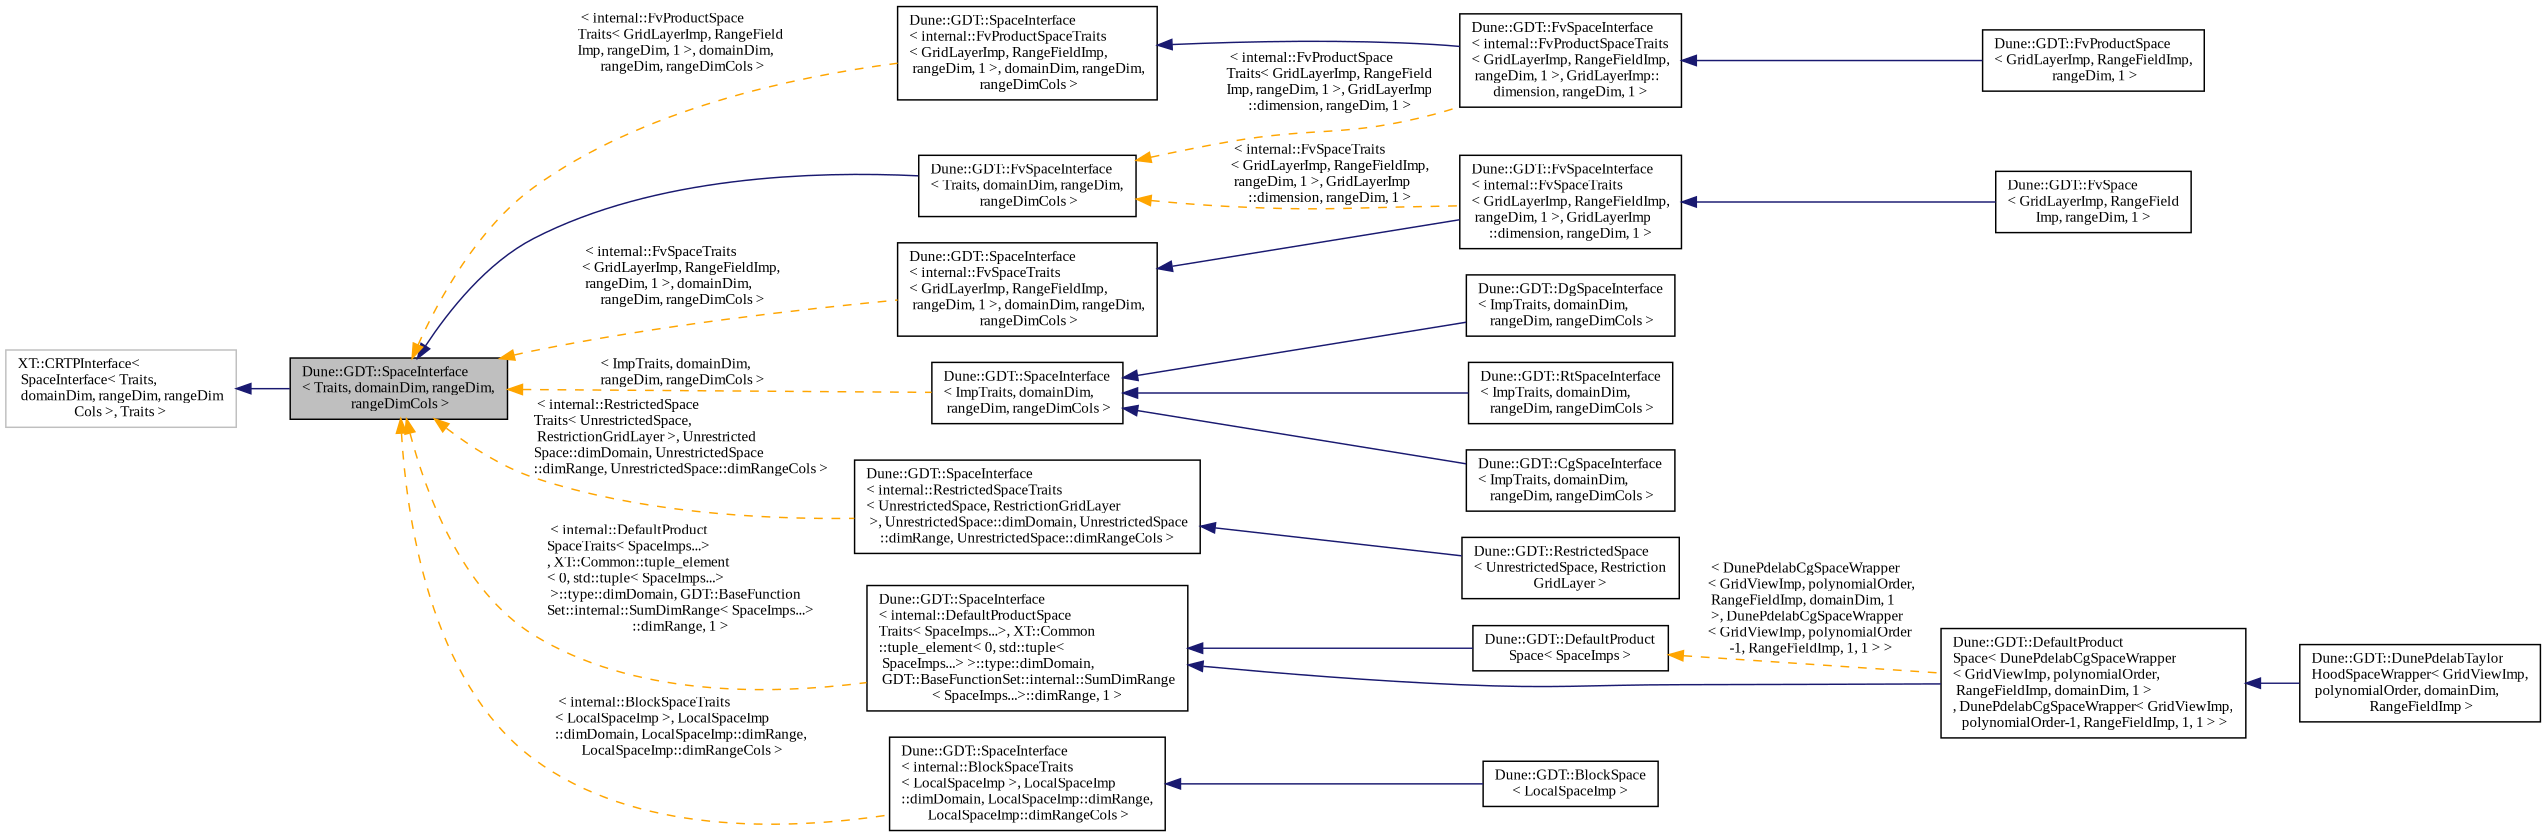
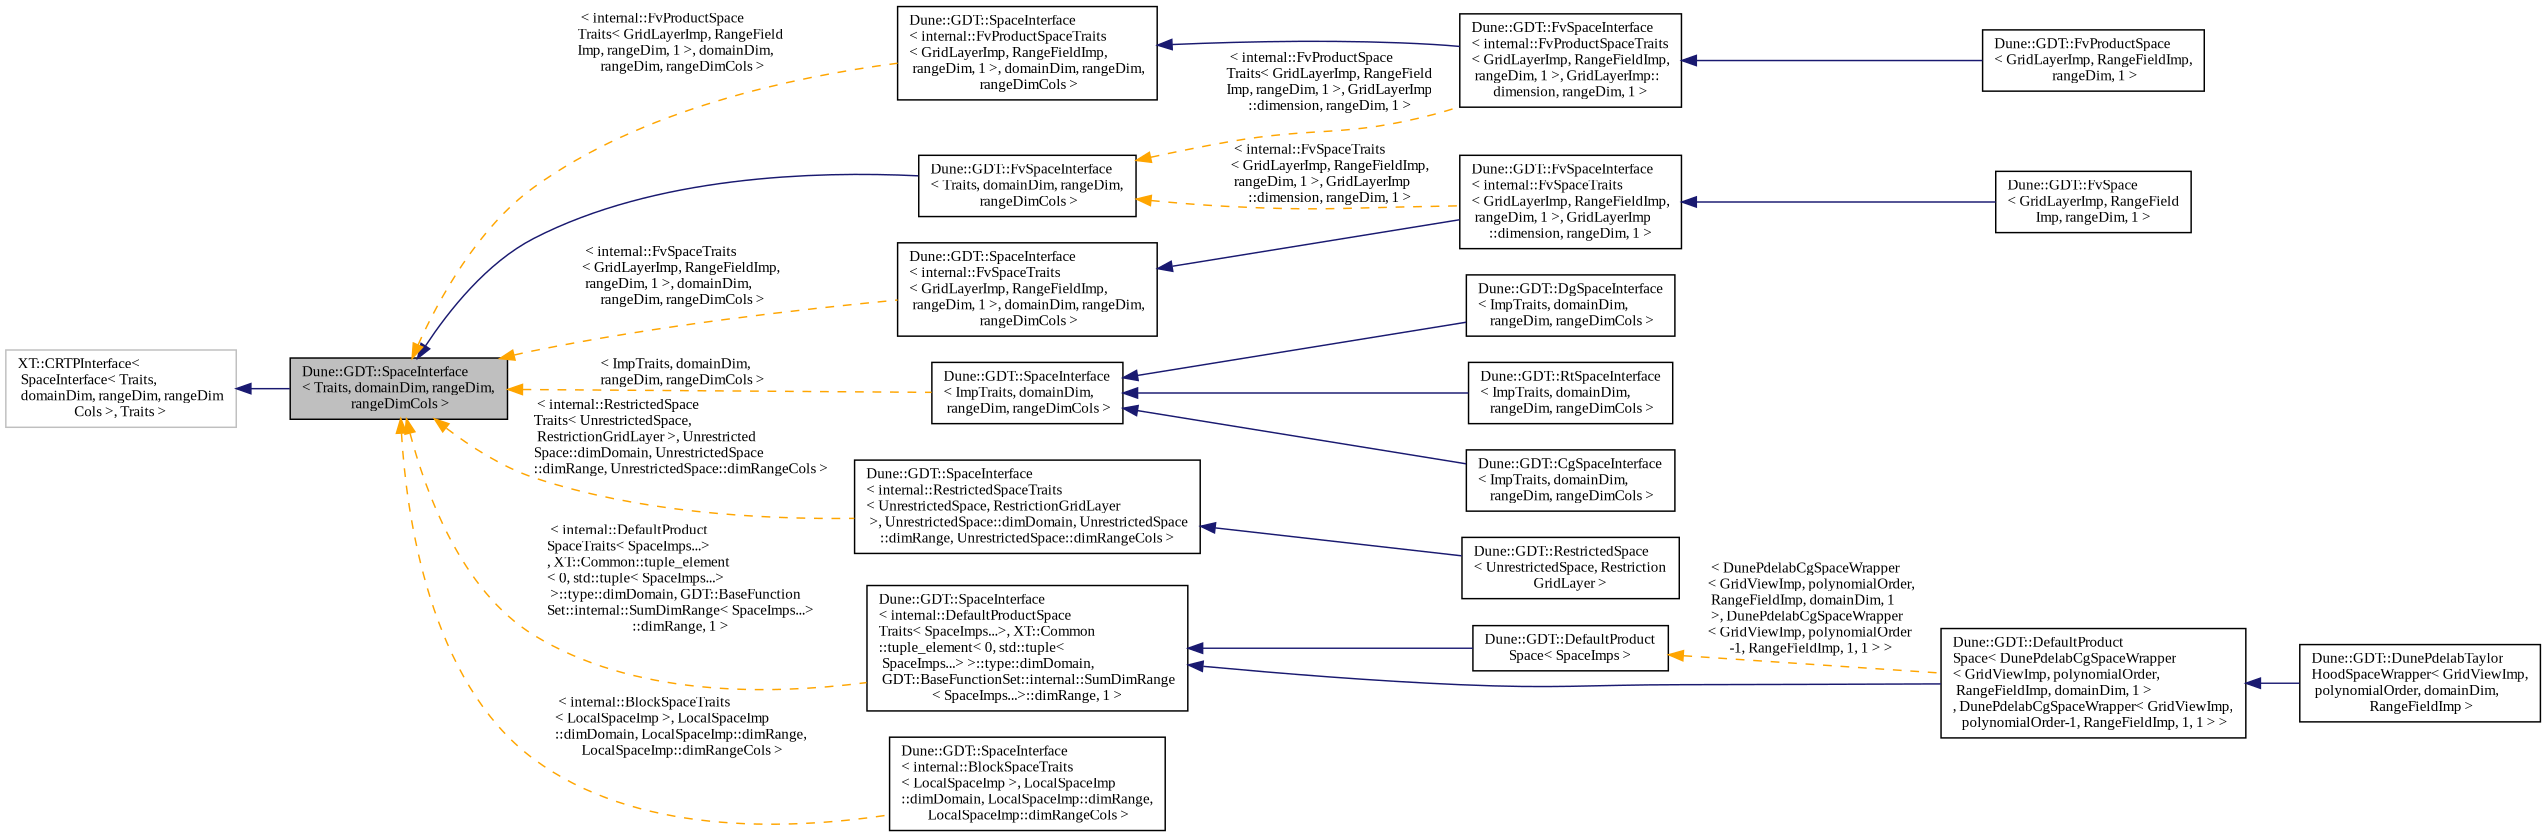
node "Dune::GDT::BlockSpace < LocalSpaceImp >": removed
